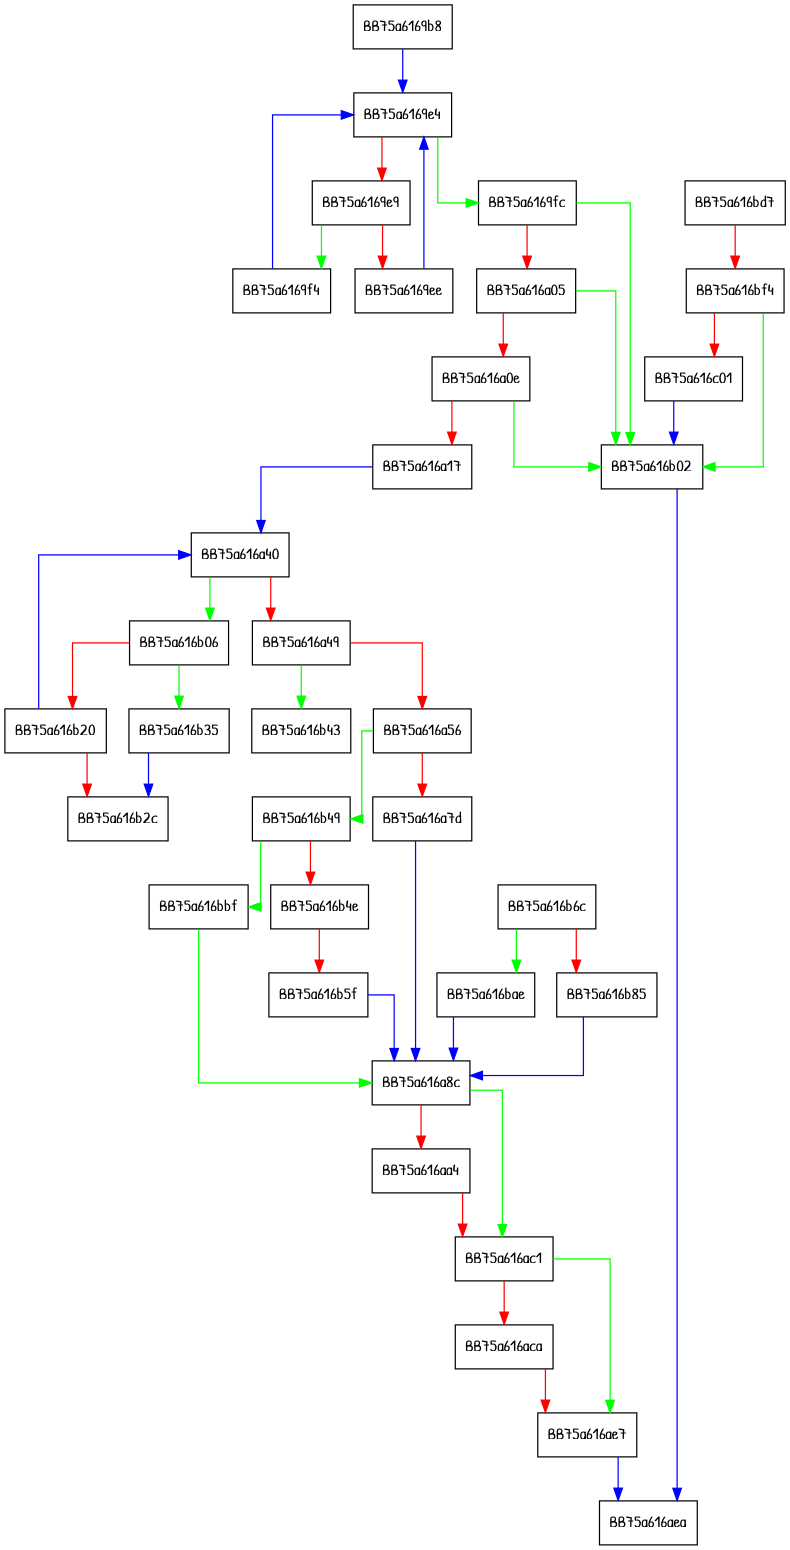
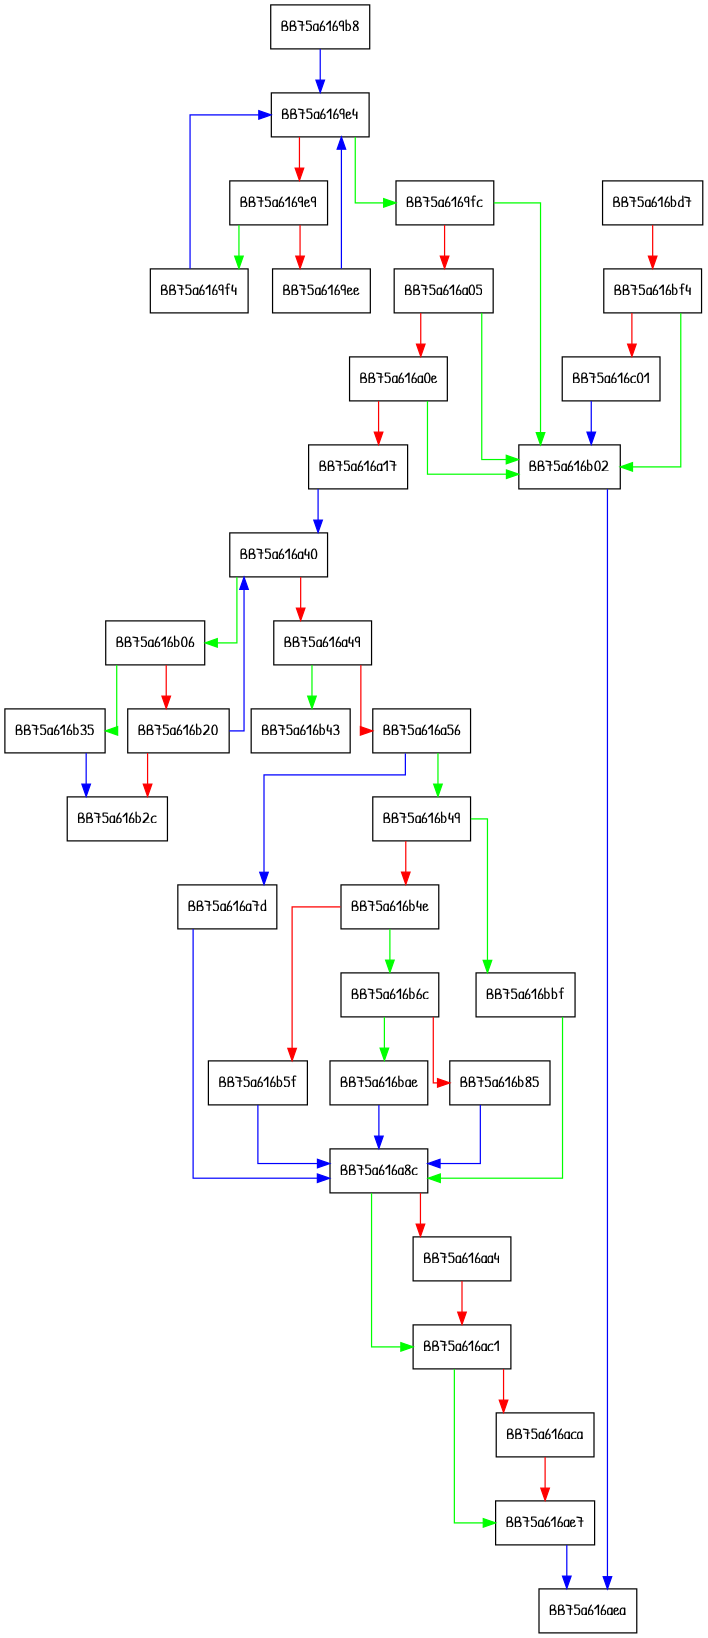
edge "BB75a616a56" -> "BB75a616a7d": color red -> blue
edge "BB75a616b4e" -> "BB75a616b6c": added
